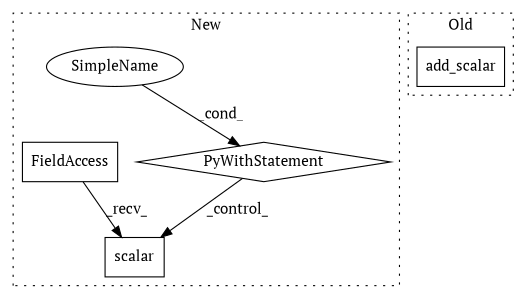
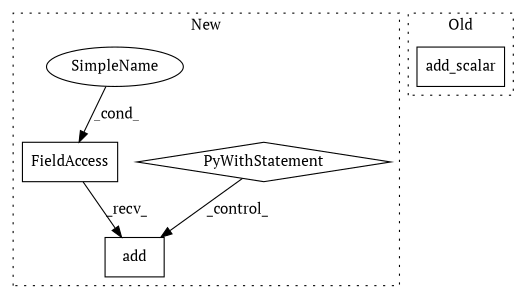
edge "SimpleName" -> "PyWithStatement": now "SimpleName" -> "FieldAccess"
node "scalar": label "scalar" -> "add"
